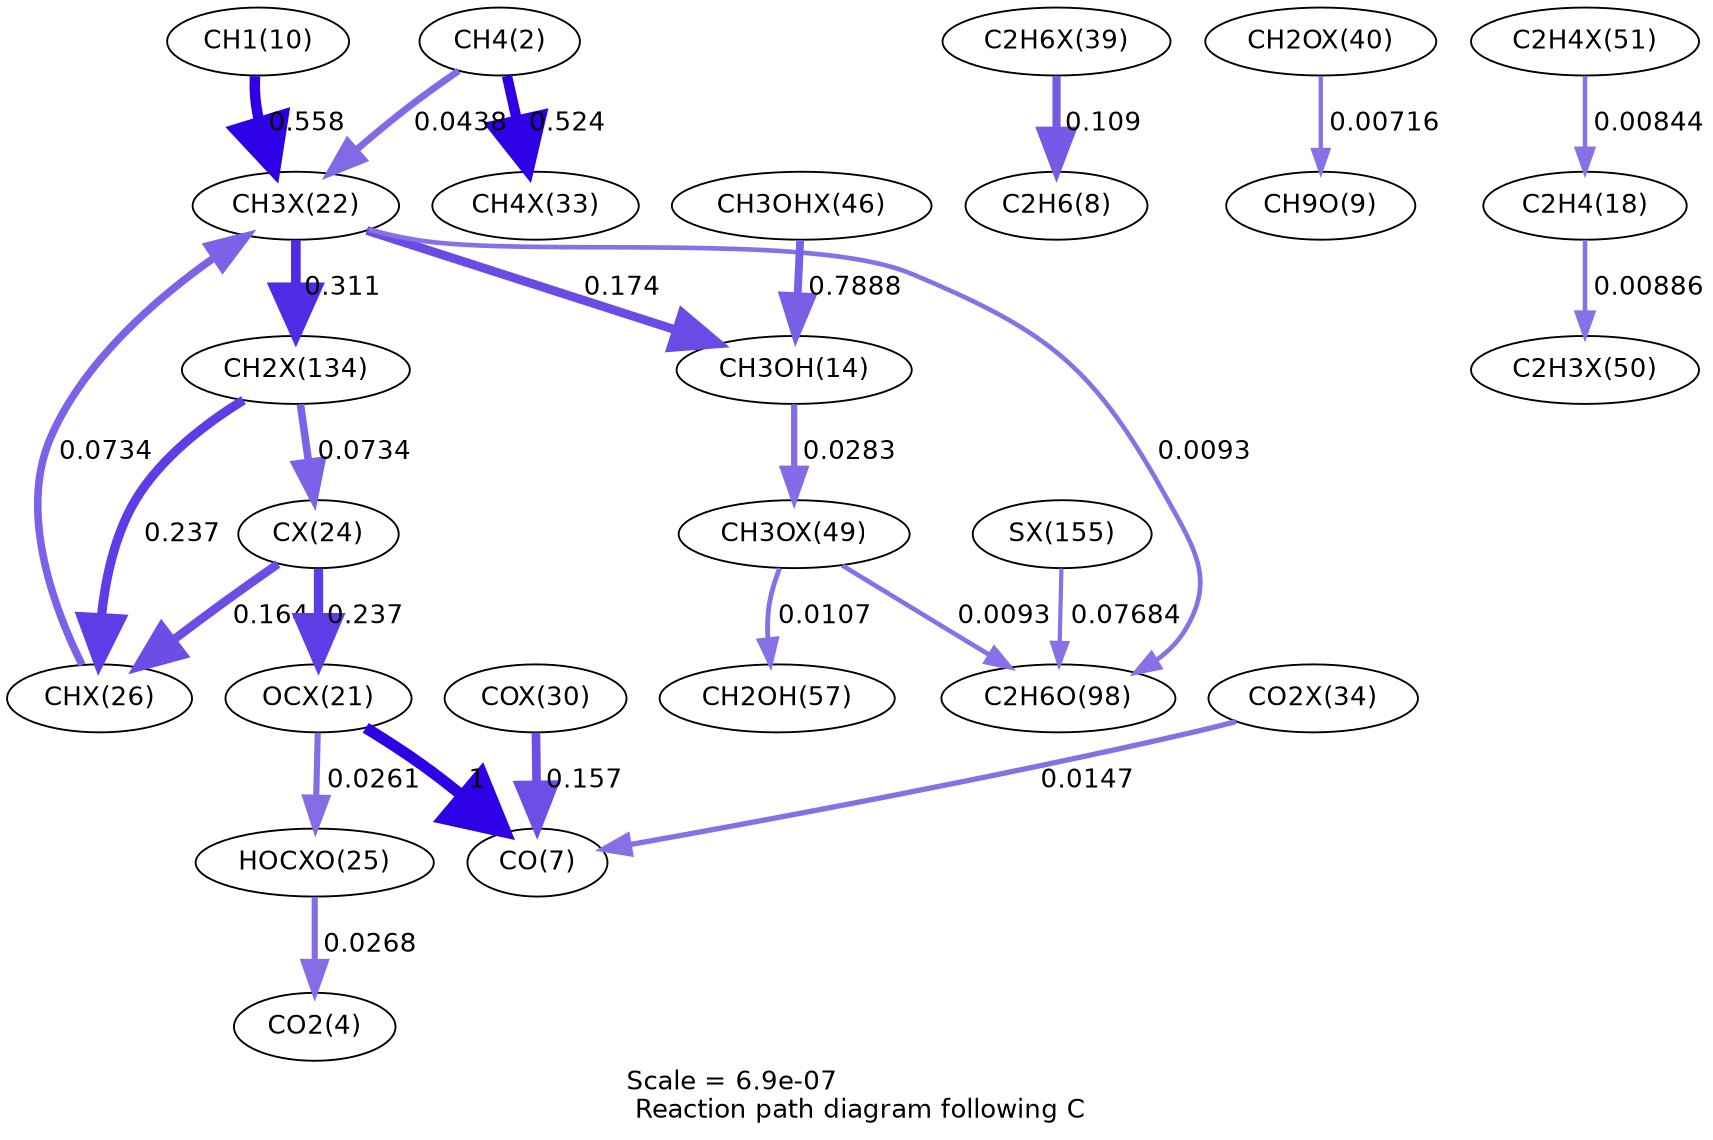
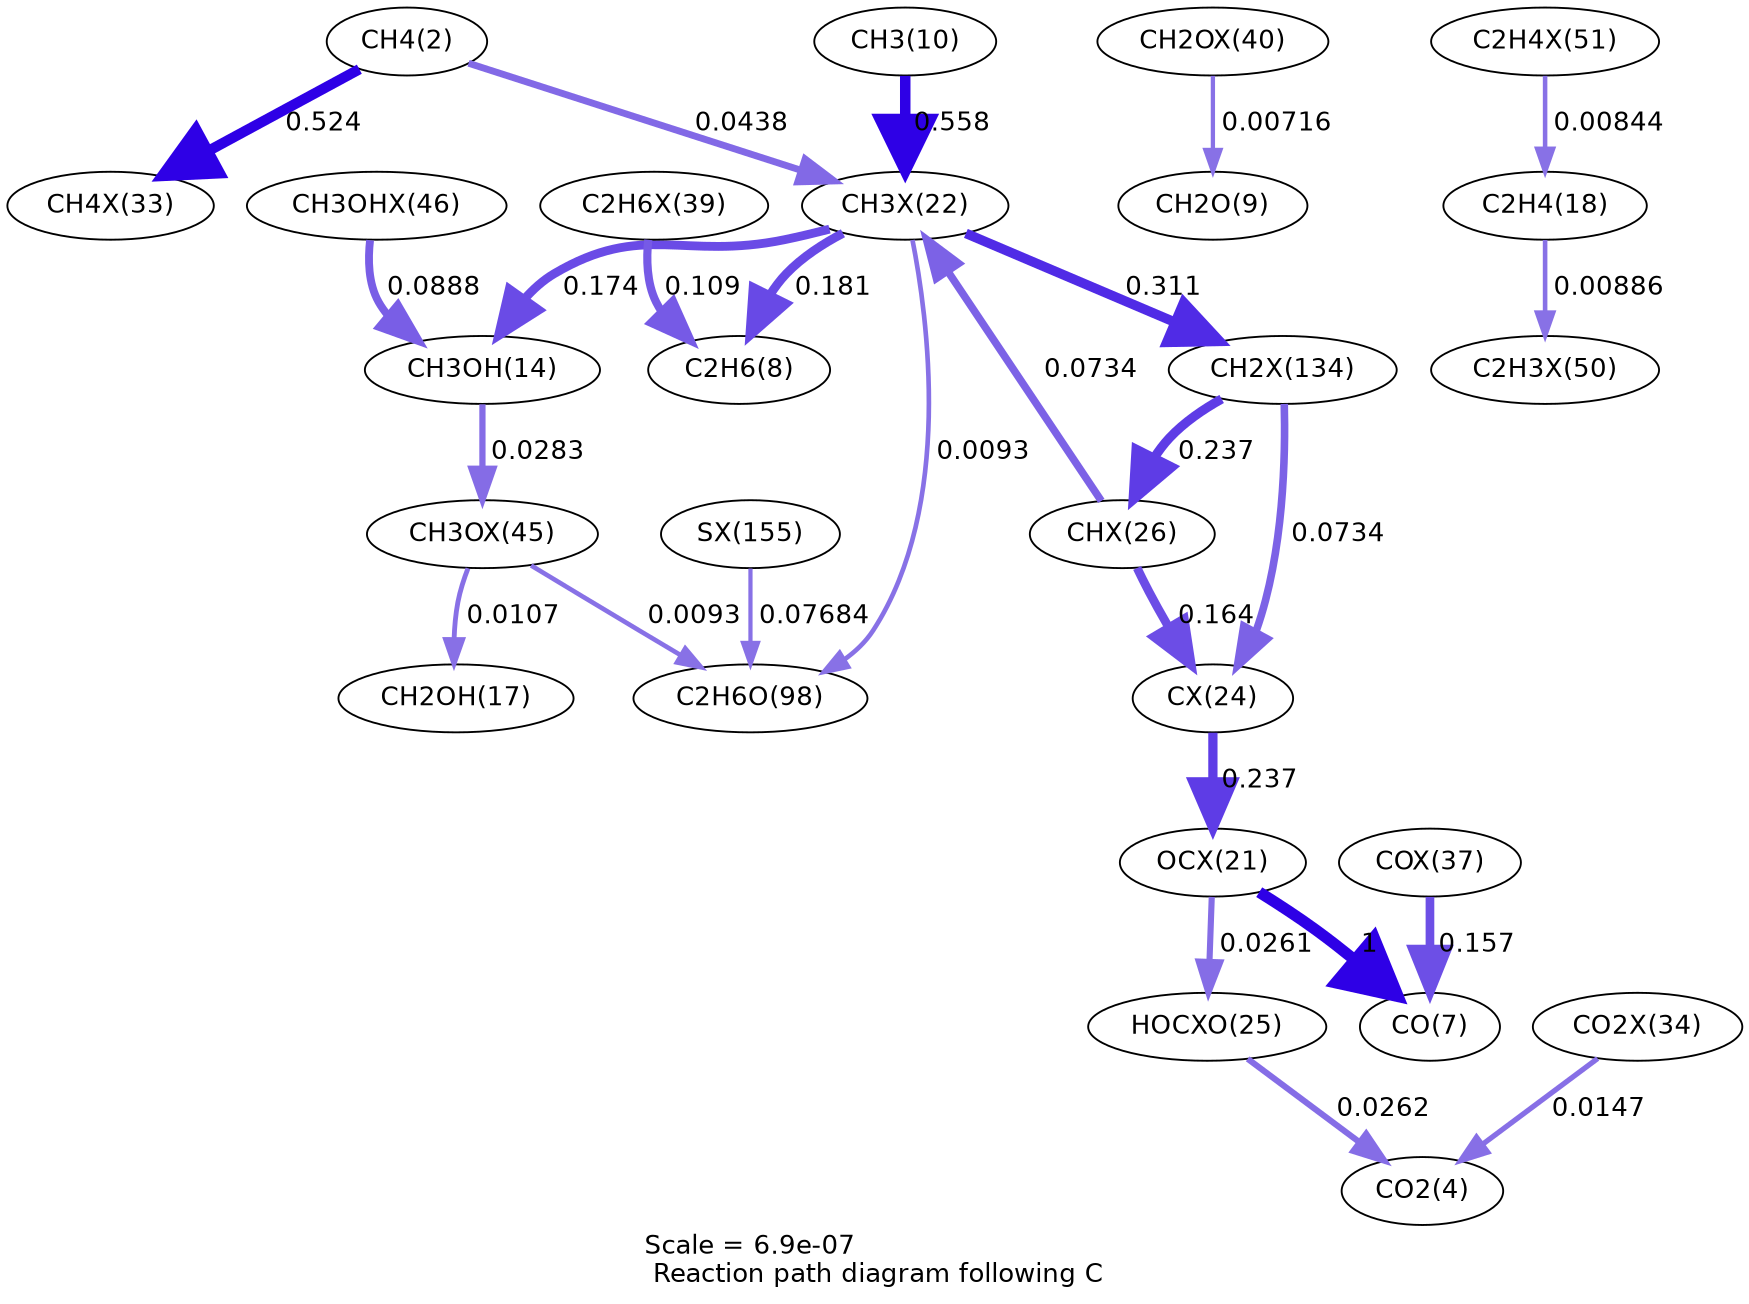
node "CH1(10)": label "CH1(10)" -> "CH3(10)"
node "CH9O(9)": label "CH9O(9)" -> "CH2O(9)"
edge "CH3X(22)" -> "C2H6(8)": added, label "0.181"
edge "CH3OHX(46)" -> "CH3OH(14)": label " 0.7888" -> " 0.0888"
node "CH3OX(49)": label "CH3OX(49)" -> "CH3OX(45)"
edge "CX(24)" -> "CHX(26)": reversed
node "COX(30)": label "COX(30)" -> "COX(37)"
node "CH2OH(57)": label "CH2OH(57)" -> "CH2OH(17)"
edge "CO2X(34)" -> "CO(7)": now "CO2X(34)" -> "CO2(4)"
edge "HOCXO(25)" -> "CO2(4)": label " 0.0268" -> " 0.0262"
